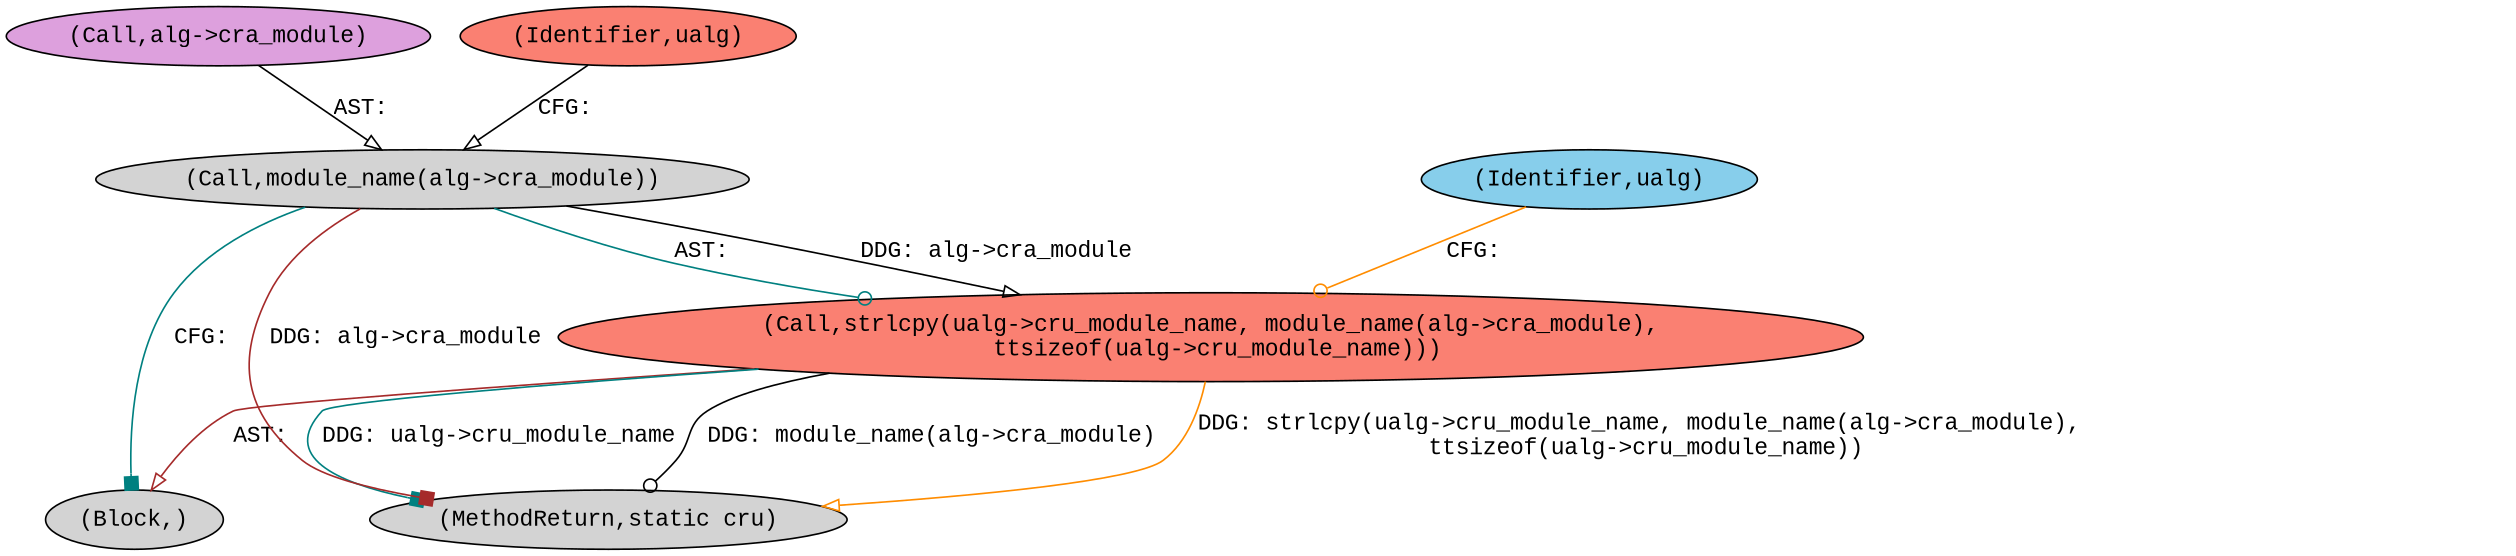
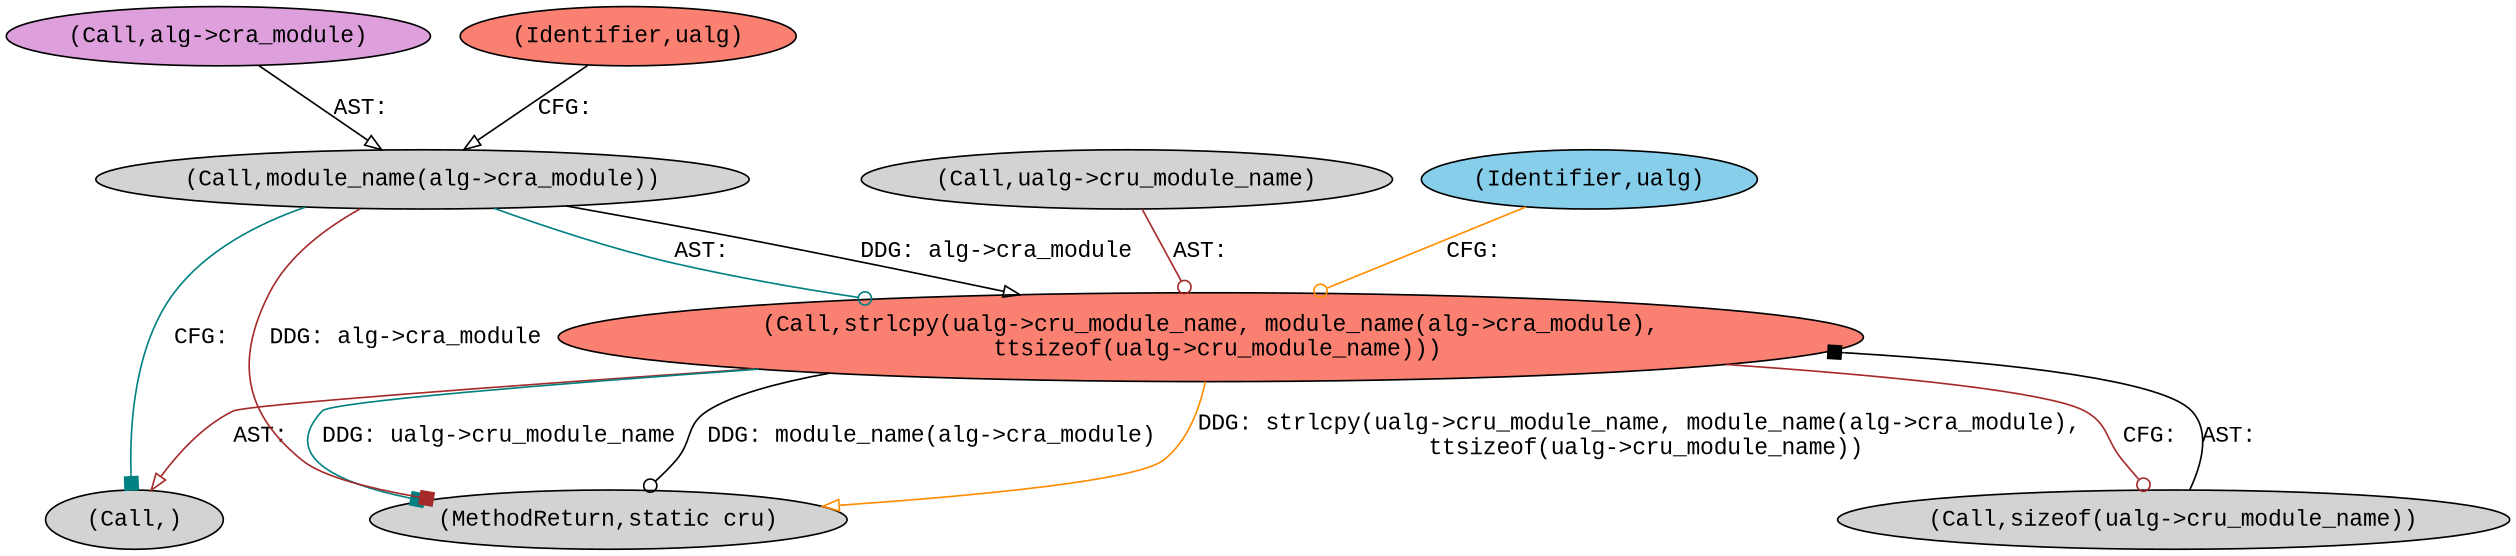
node "(Call,ualg->cru_module_name)": added
node "(Block,)": label "(Block,)" -> "(Call,)"
node "(Call,sizeof(ualg->cru_module_name))": added
